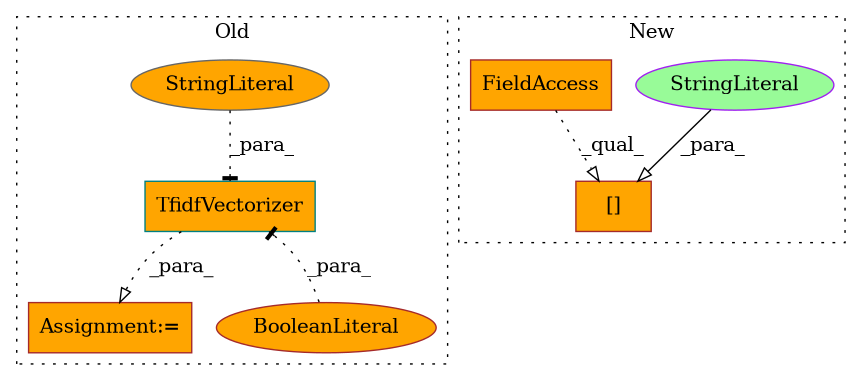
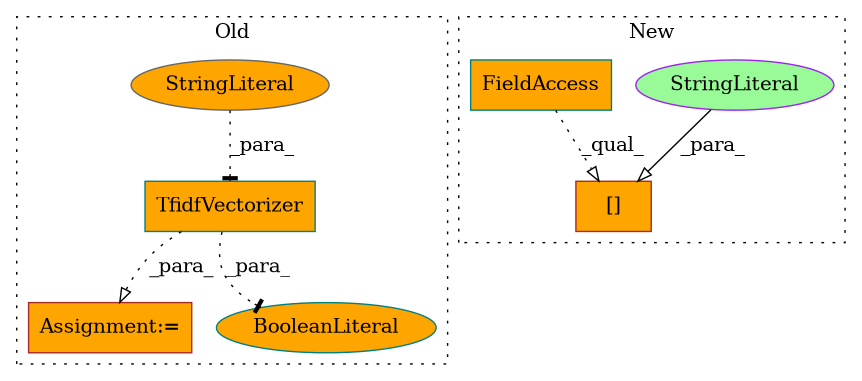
node "FieldAccess": color brown -> teal
edge "BooleanLiteral" -> "TfidfVectorizer": reversed
node "BooleanLiteral": color brown -> teal
